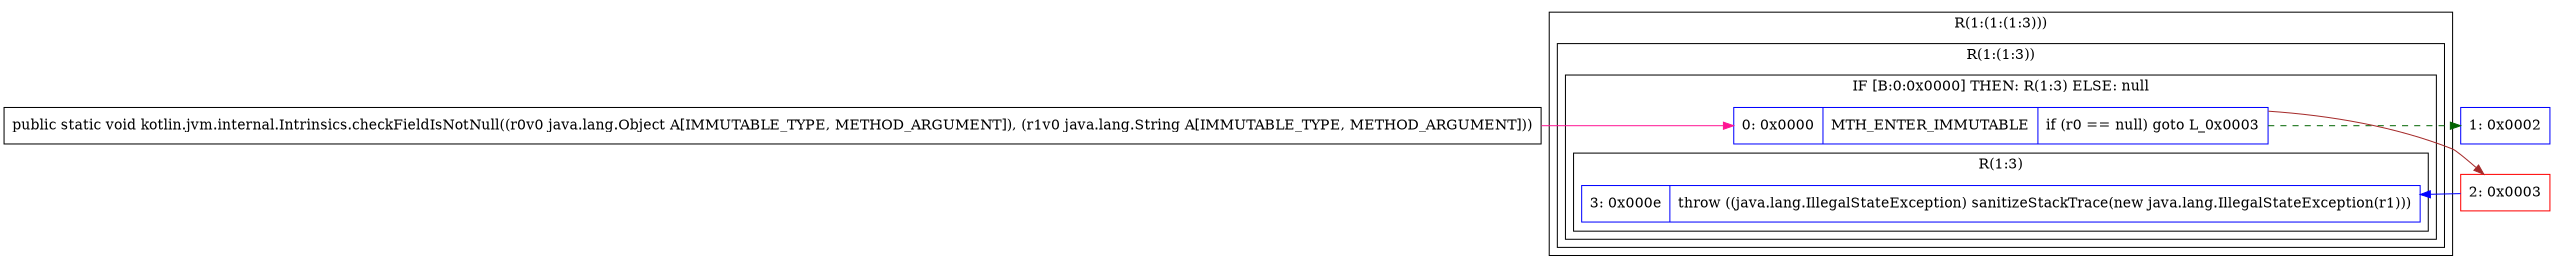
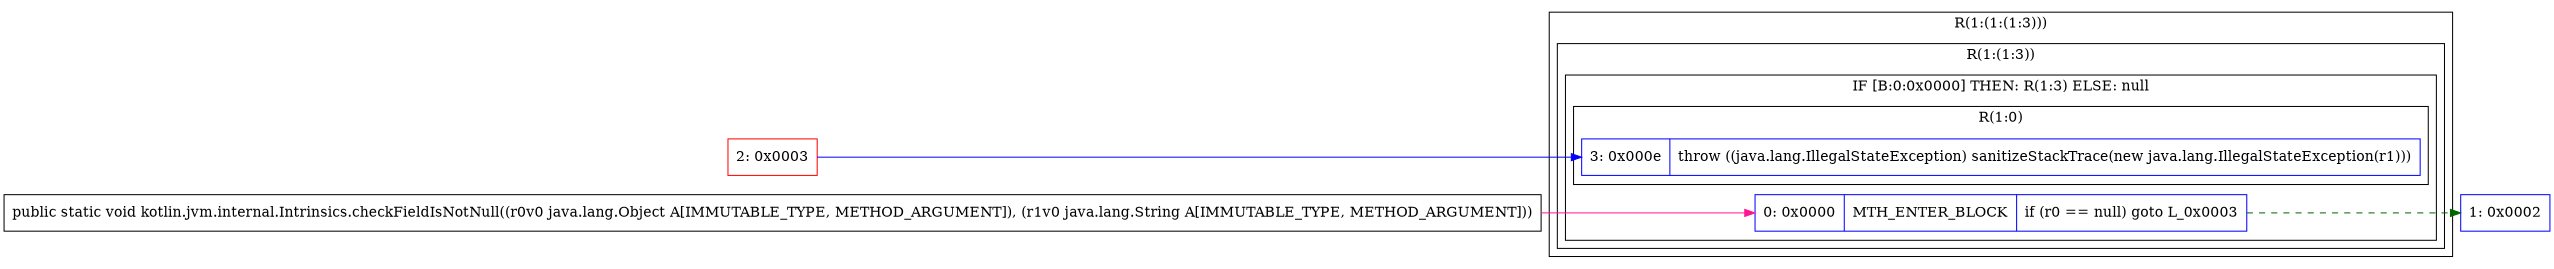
node "0: 0x0000": text "MTH_ENTER_IMMUTABLE" -> "MTH_ENTER_BLOCK"
edge "0: 0x0000" -> "2: 0x0003": removed
cluster "R(1:3)": label "R(1:3)" -> "R(1:0)"
